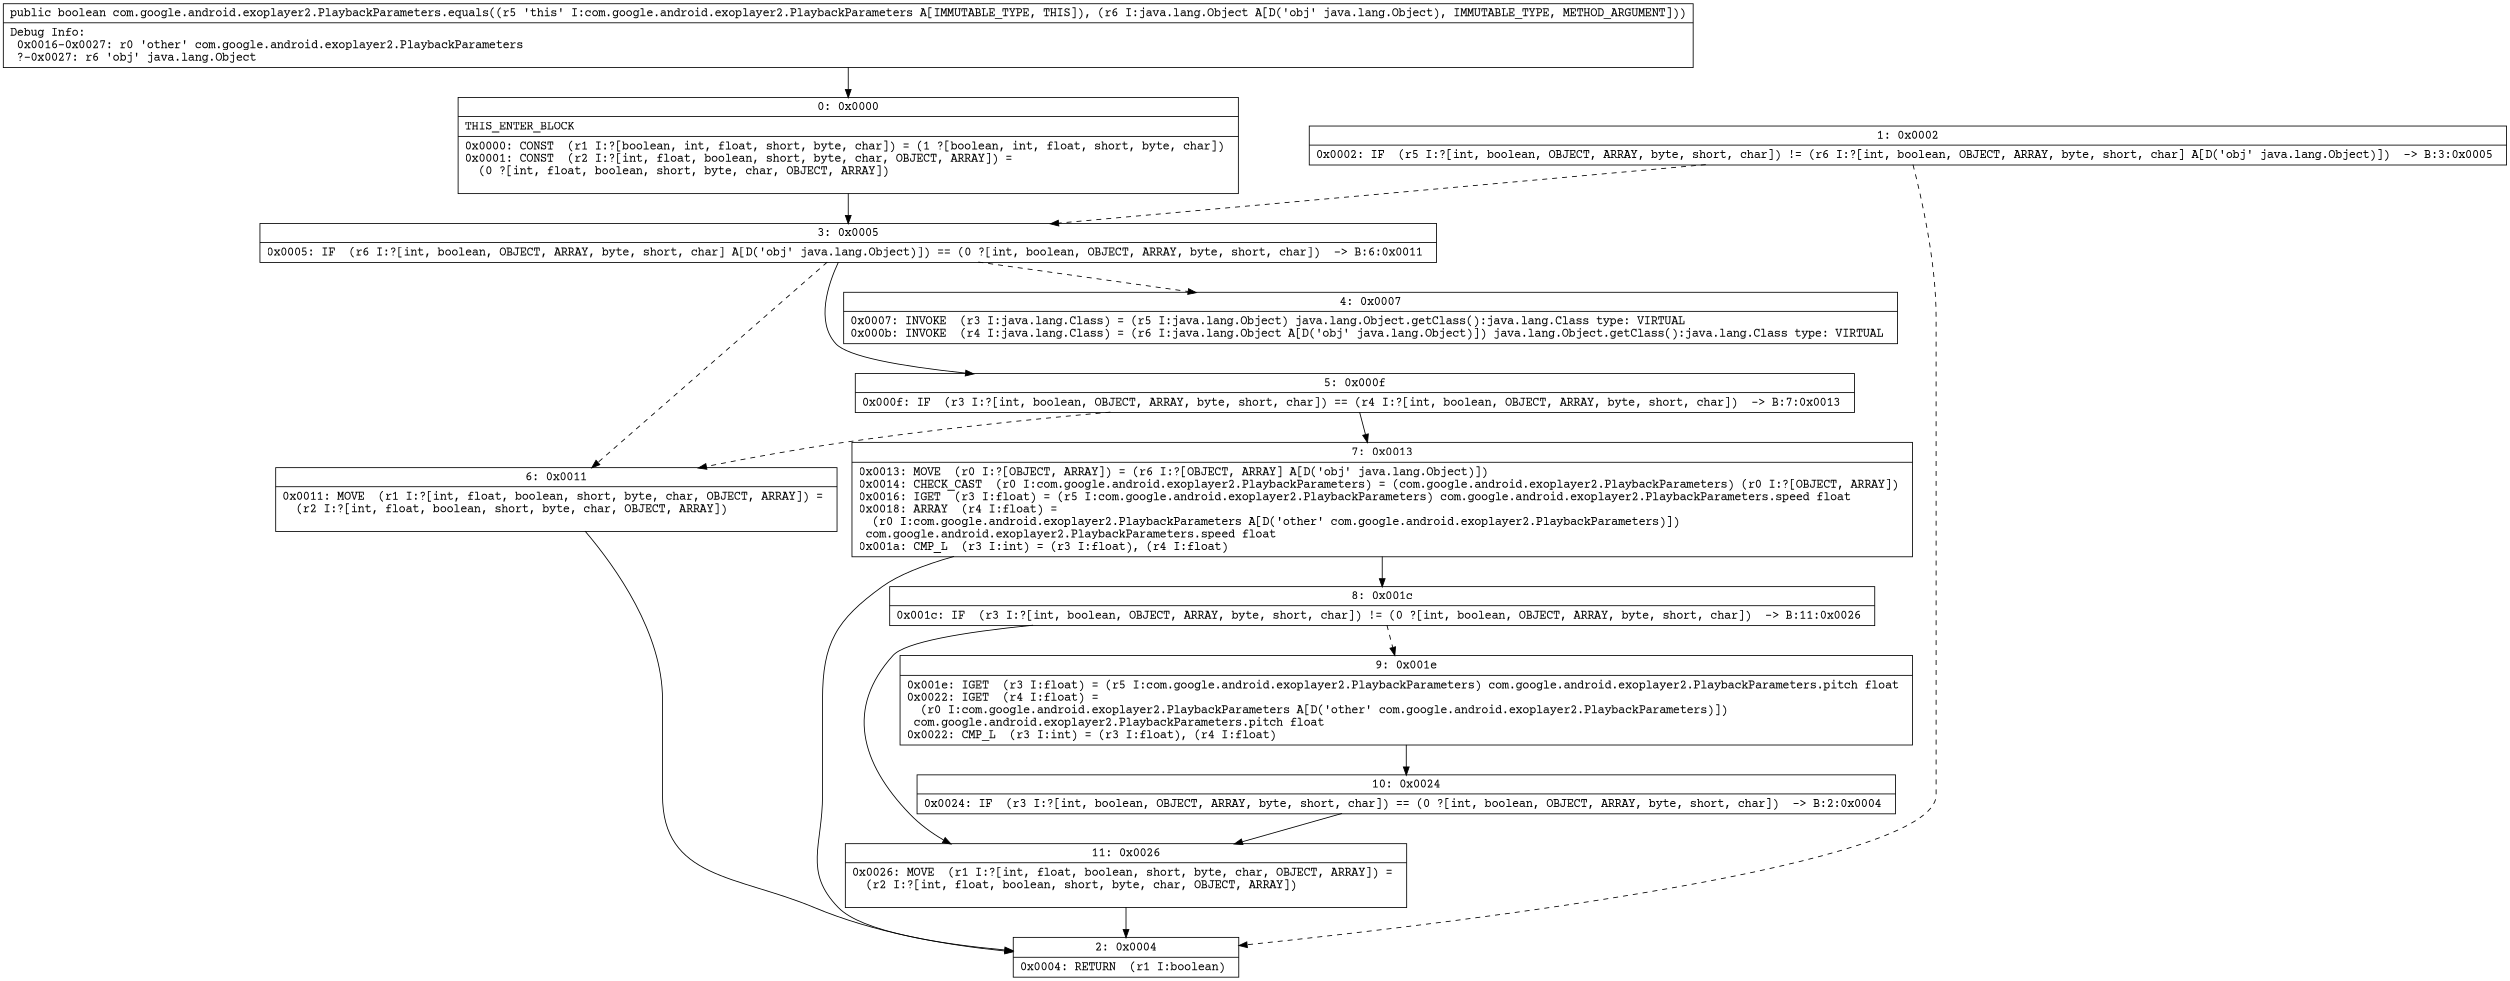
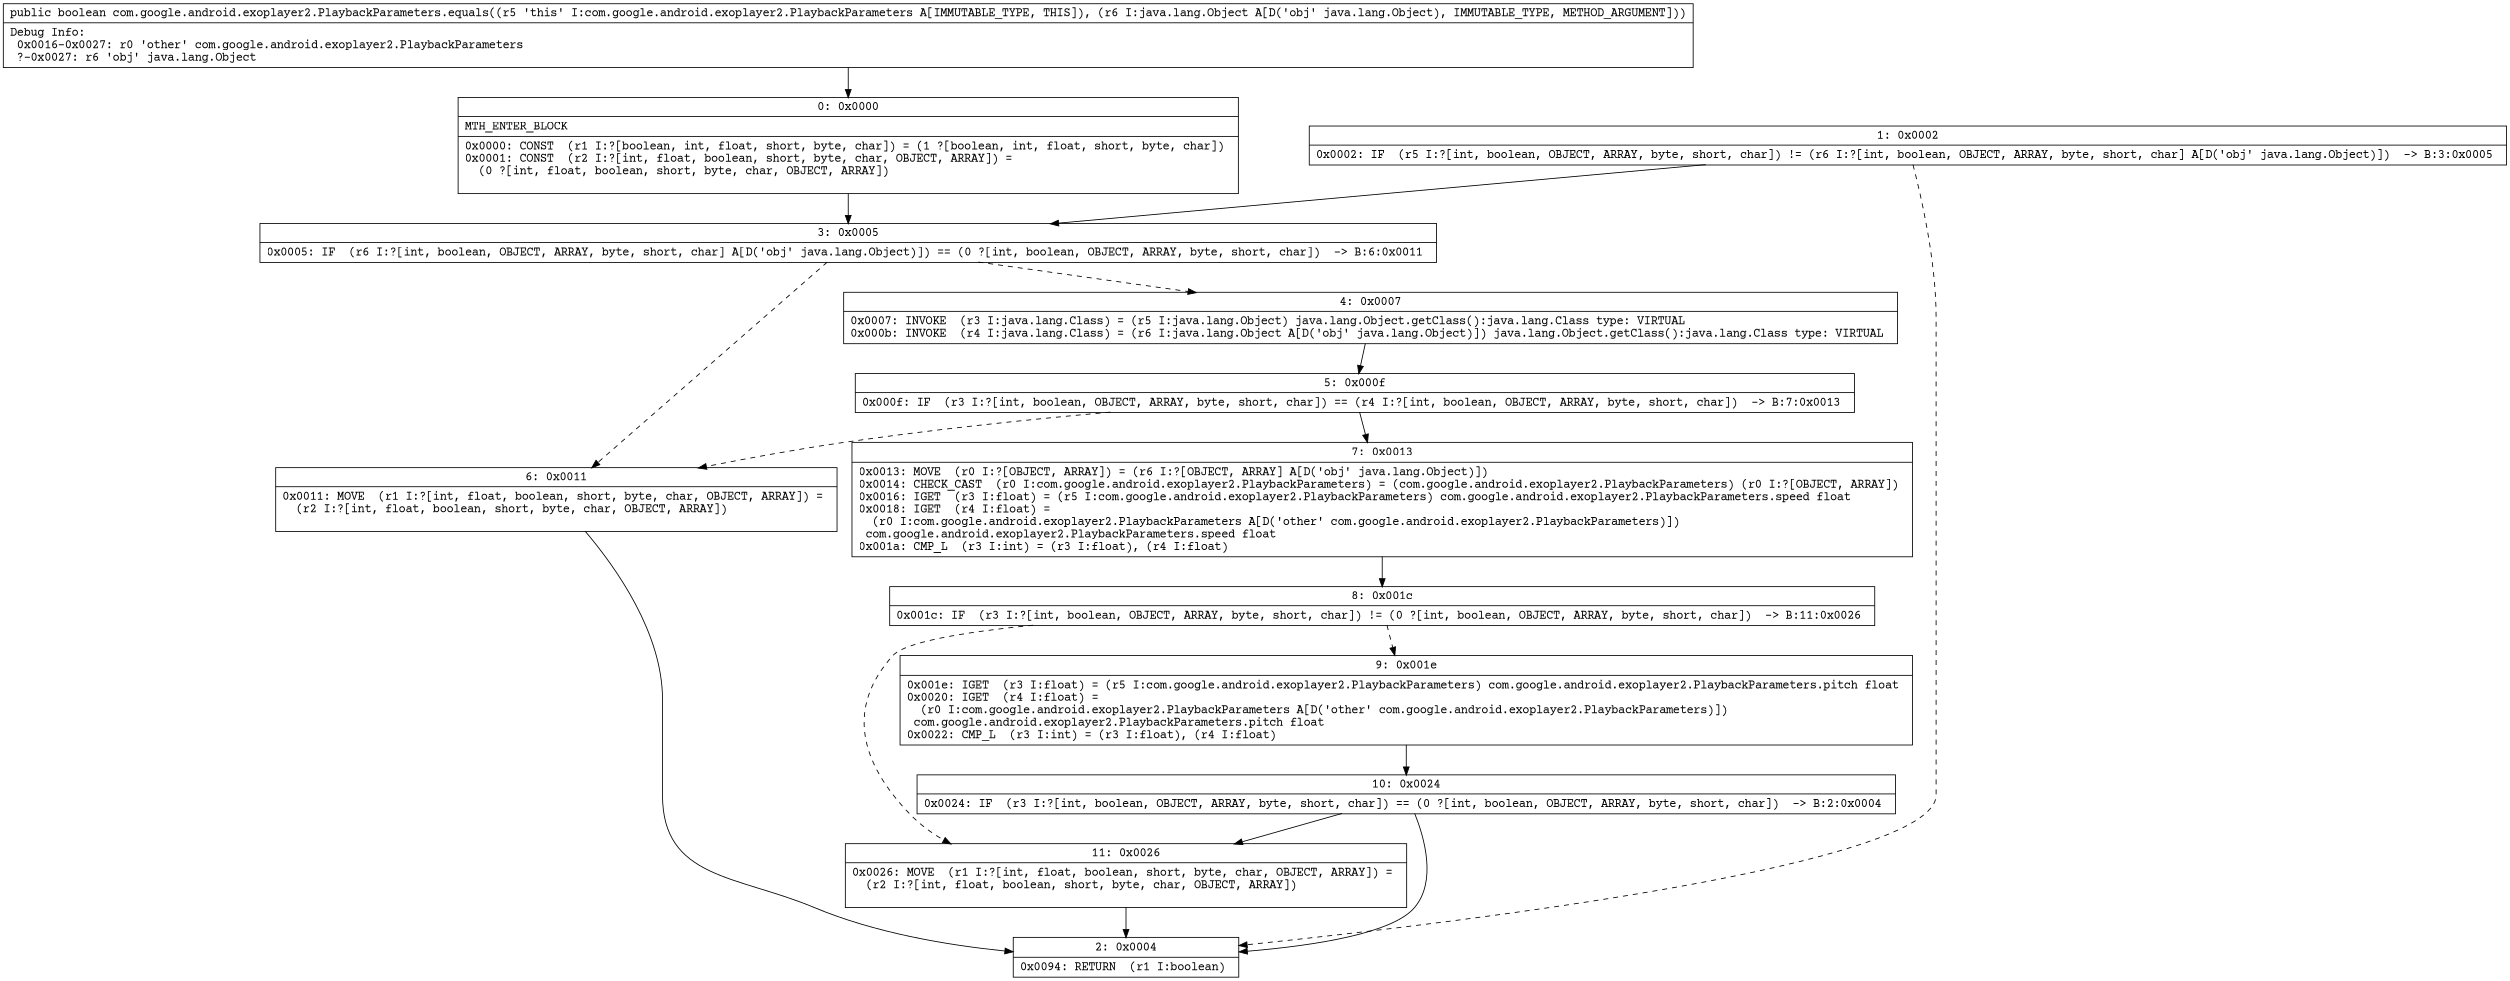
node "0: 0x0000": text "THIS_ENTER_BLOCK" -> "MTH_ENTER_BLOCK"
edge "1: 0x0002" -> "3: 0x0005": style dashed -> solid
edge "3: 0x0005" -> "5: 0x000f": now "4: 0x0007" -> "5: 0x000f"
node "7: 0x0013": text "0x0018: ARRAY  (r4 I:float) =" -> "0x0018: IGET  (r4 I:float) ="
edge "8: 0x001c" -> "11: 0x0026": style solid -> dashed
node "9: 0x001e": text "0x0022: IGET  (r4 I:float) =" -> "0x0020: IGET  (r4 I:float) ="
edge "7: 0x0013" -> "2: 0x0004": now "10: 0x0024" -> "2: 0x0004"
node "2: 0x0004": text "0x0004: RETURN  (r1 I:boolean)" -> "0x0094: RETURN  (r1 I:boolean)"
